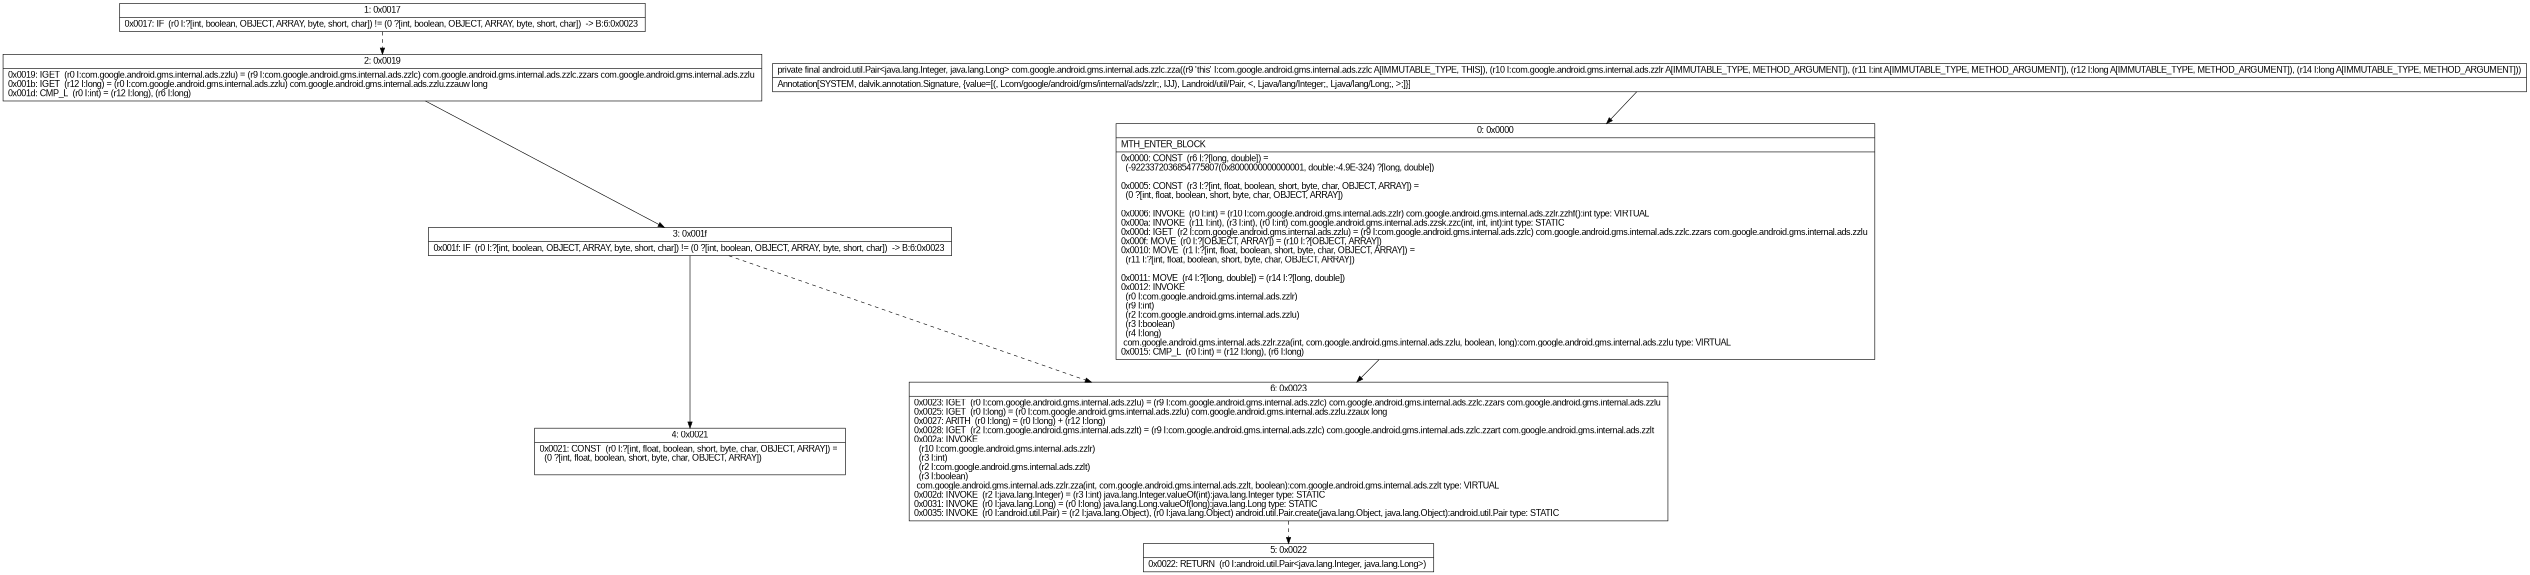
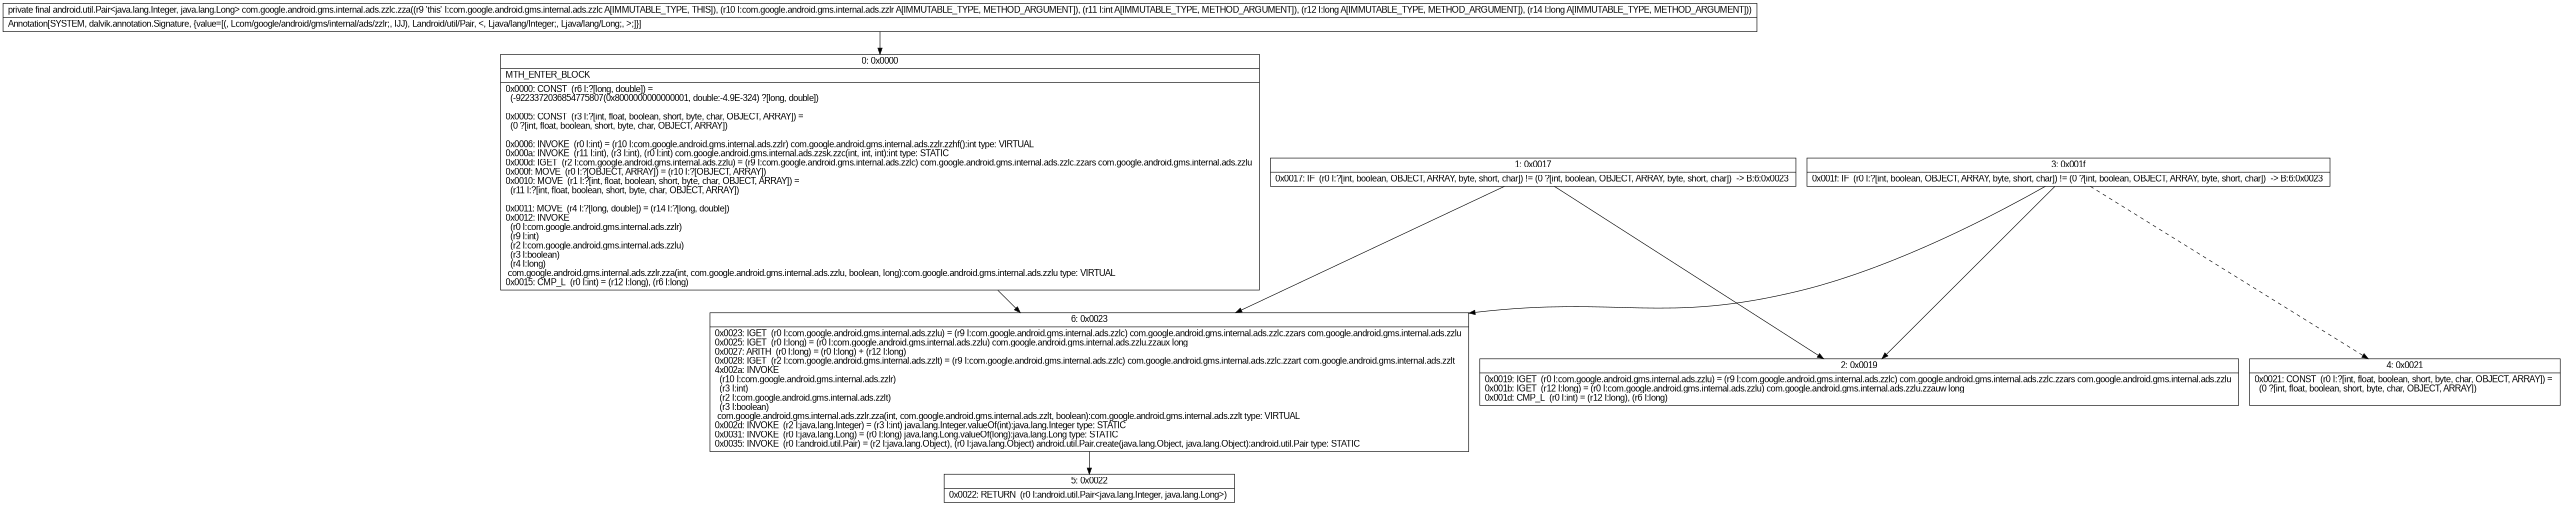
edge "1: 0x0017" -> "2: 0x0019": style dashed -> solid
edge "2: 0x0019" -> "3: 0x001f": reversed
edge "1: 0x0017" -> "6: 0x0023": added
edge "3: 0x001f" -> "6: 0x0023": style dashed -> solid
edge "3: 0x001f" -> "4: 0x0021": style solid -> dashed
node "6: 0x0023": text "0x002a: INVOKE" -> "4x002a: INVOKE"
edge "6: 0x0023" -> "5: 0x0022": style dashed -> solid
